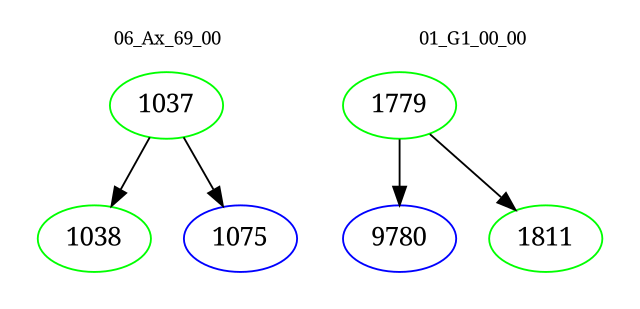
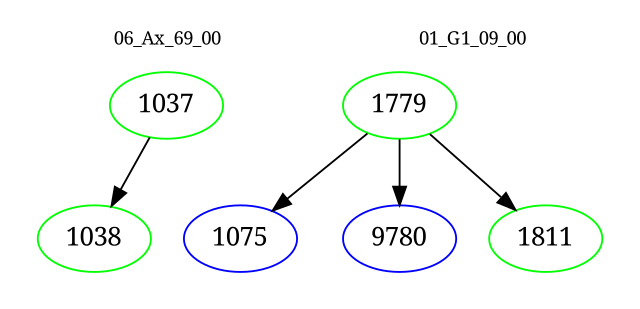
cluster "01_G1_00_00": label "01_G1_00_00" -> "01_G1_09_00"
edge "1037" -> "1075": now "1779" -> "1075"
